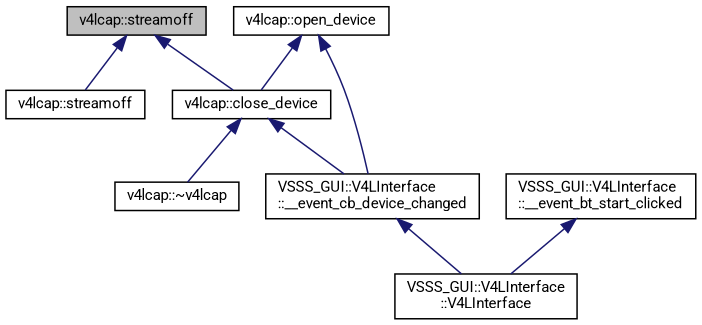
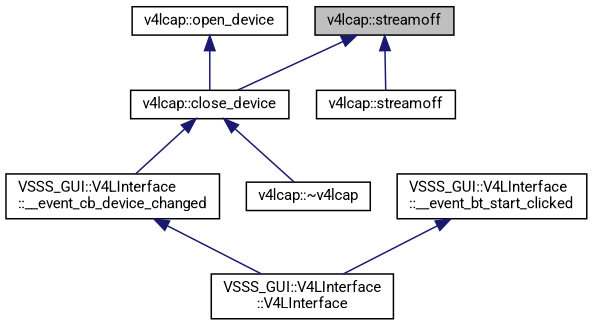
edge "VSSS_GUI::V4LInterface ::__event_cb_device_changed" -> "v4lcap::open_device": removed
